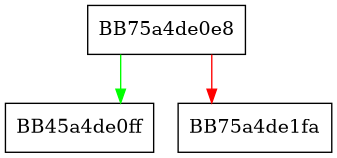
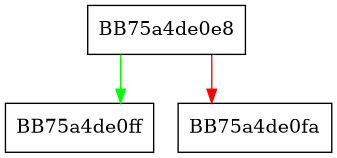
node "BB45a4de0ff": label "BB45a4de0ff" -> "BB75a4de0ff"
node "BB75a4de1fa": label "BB75a4de1fa" -> "BB75a4de0fa"
